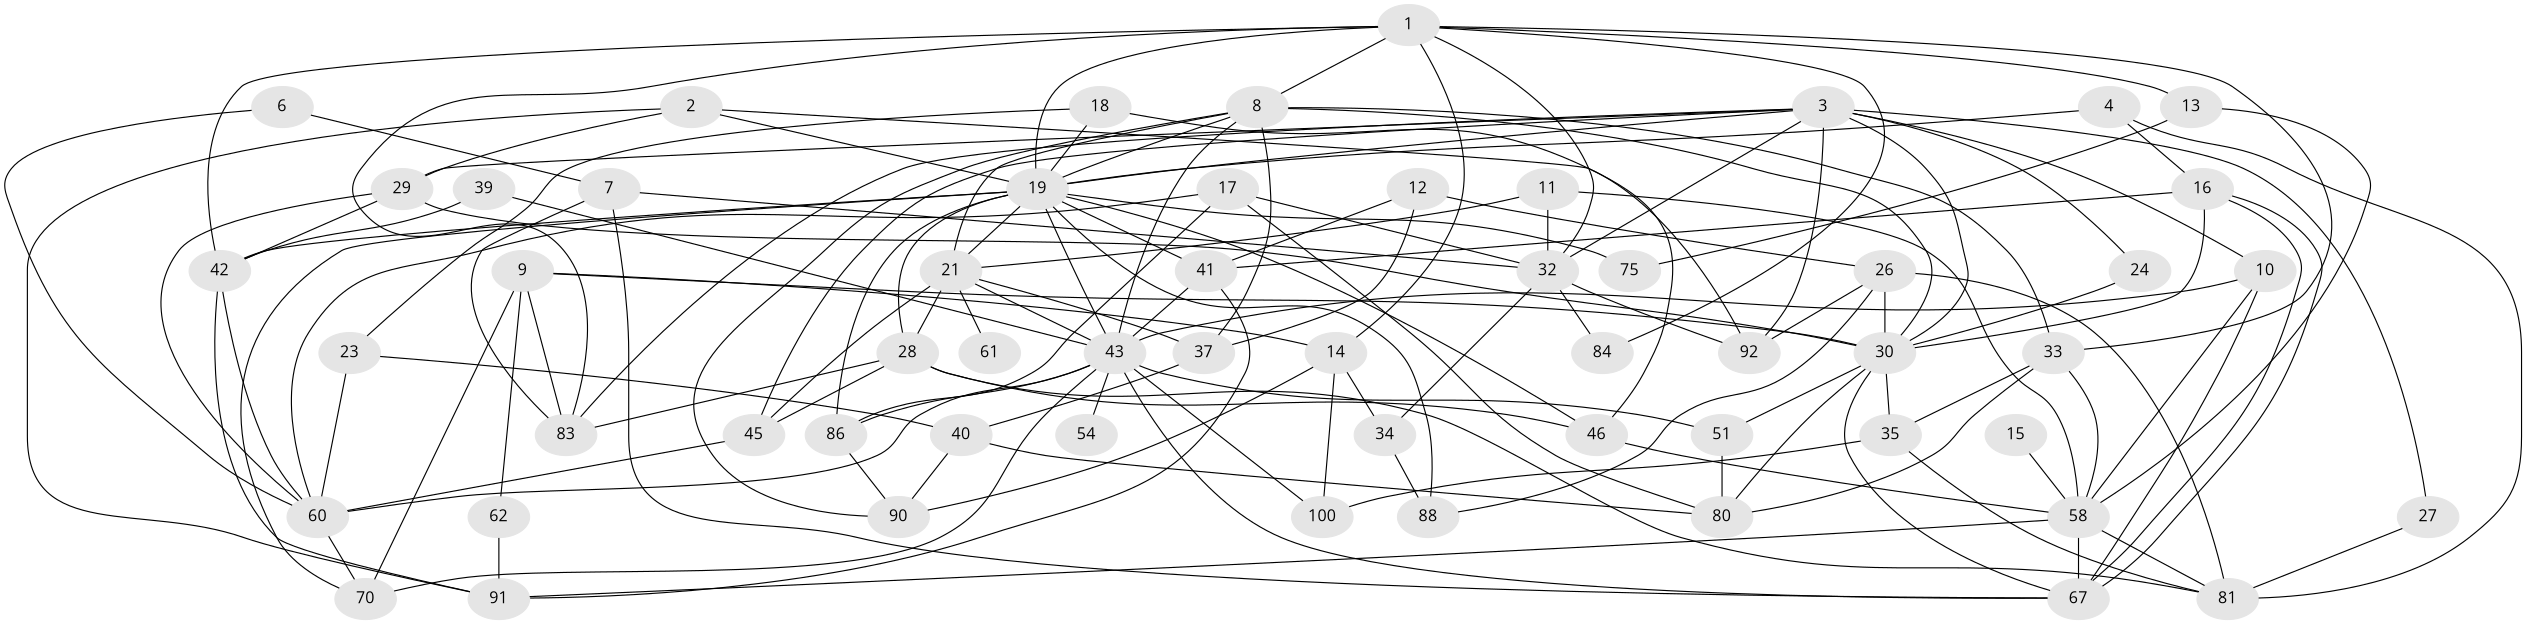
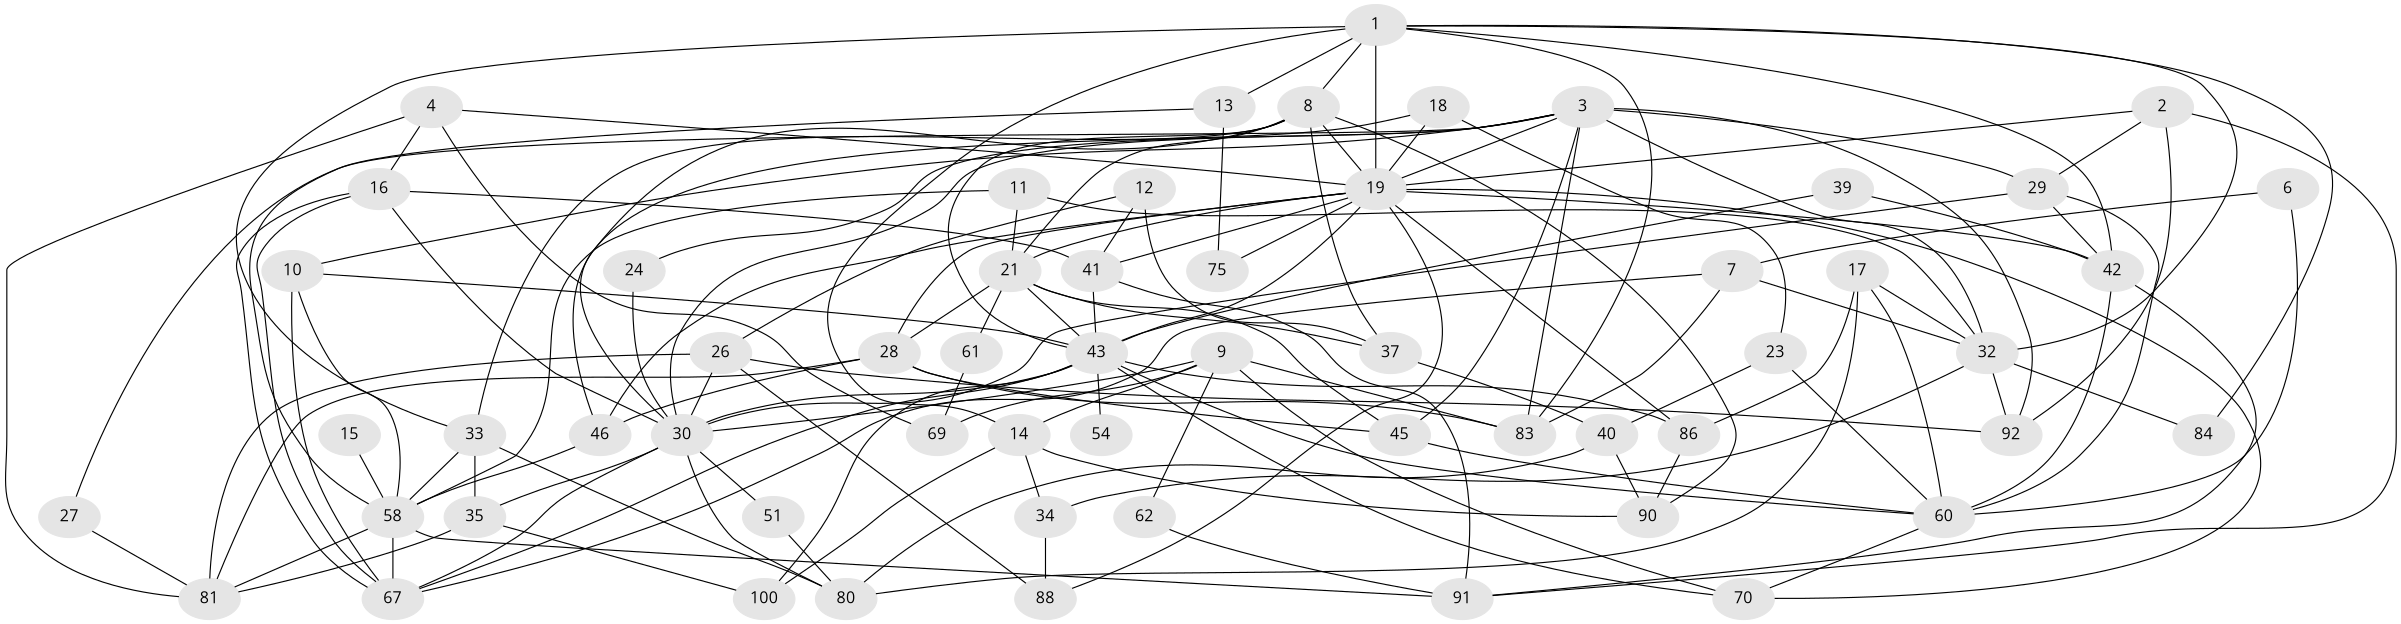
edge "43" -- "51": now "43" -- "30"
node "69": added
